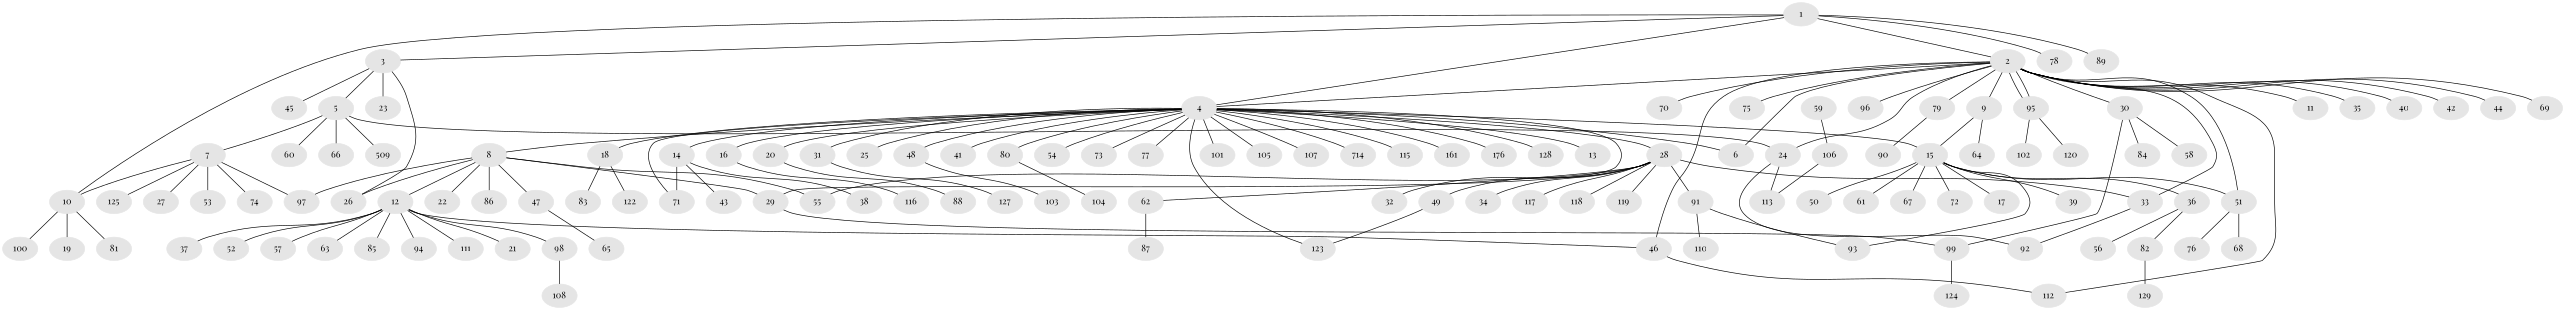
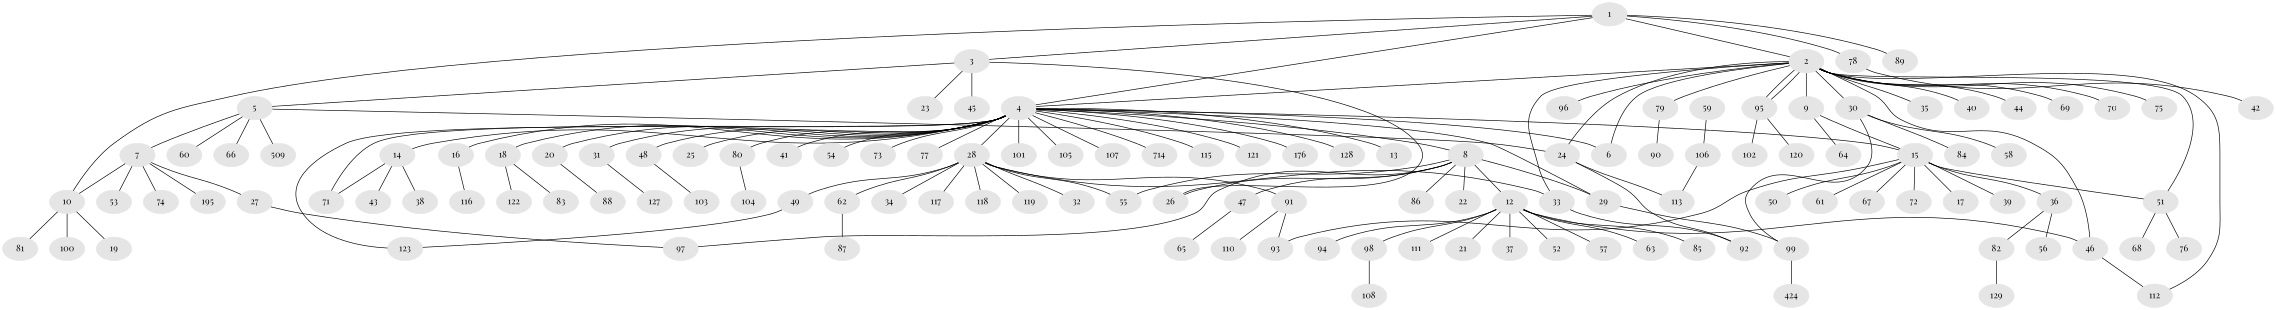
edge "2" -- "42": now "78" -- "42"
node "11": removed
node "161": label "161" -> "121"
edge "7" -- "97": now "27" -- "97"
node "125": label "125" -> "195"
node "124": label "124" -> "424"
